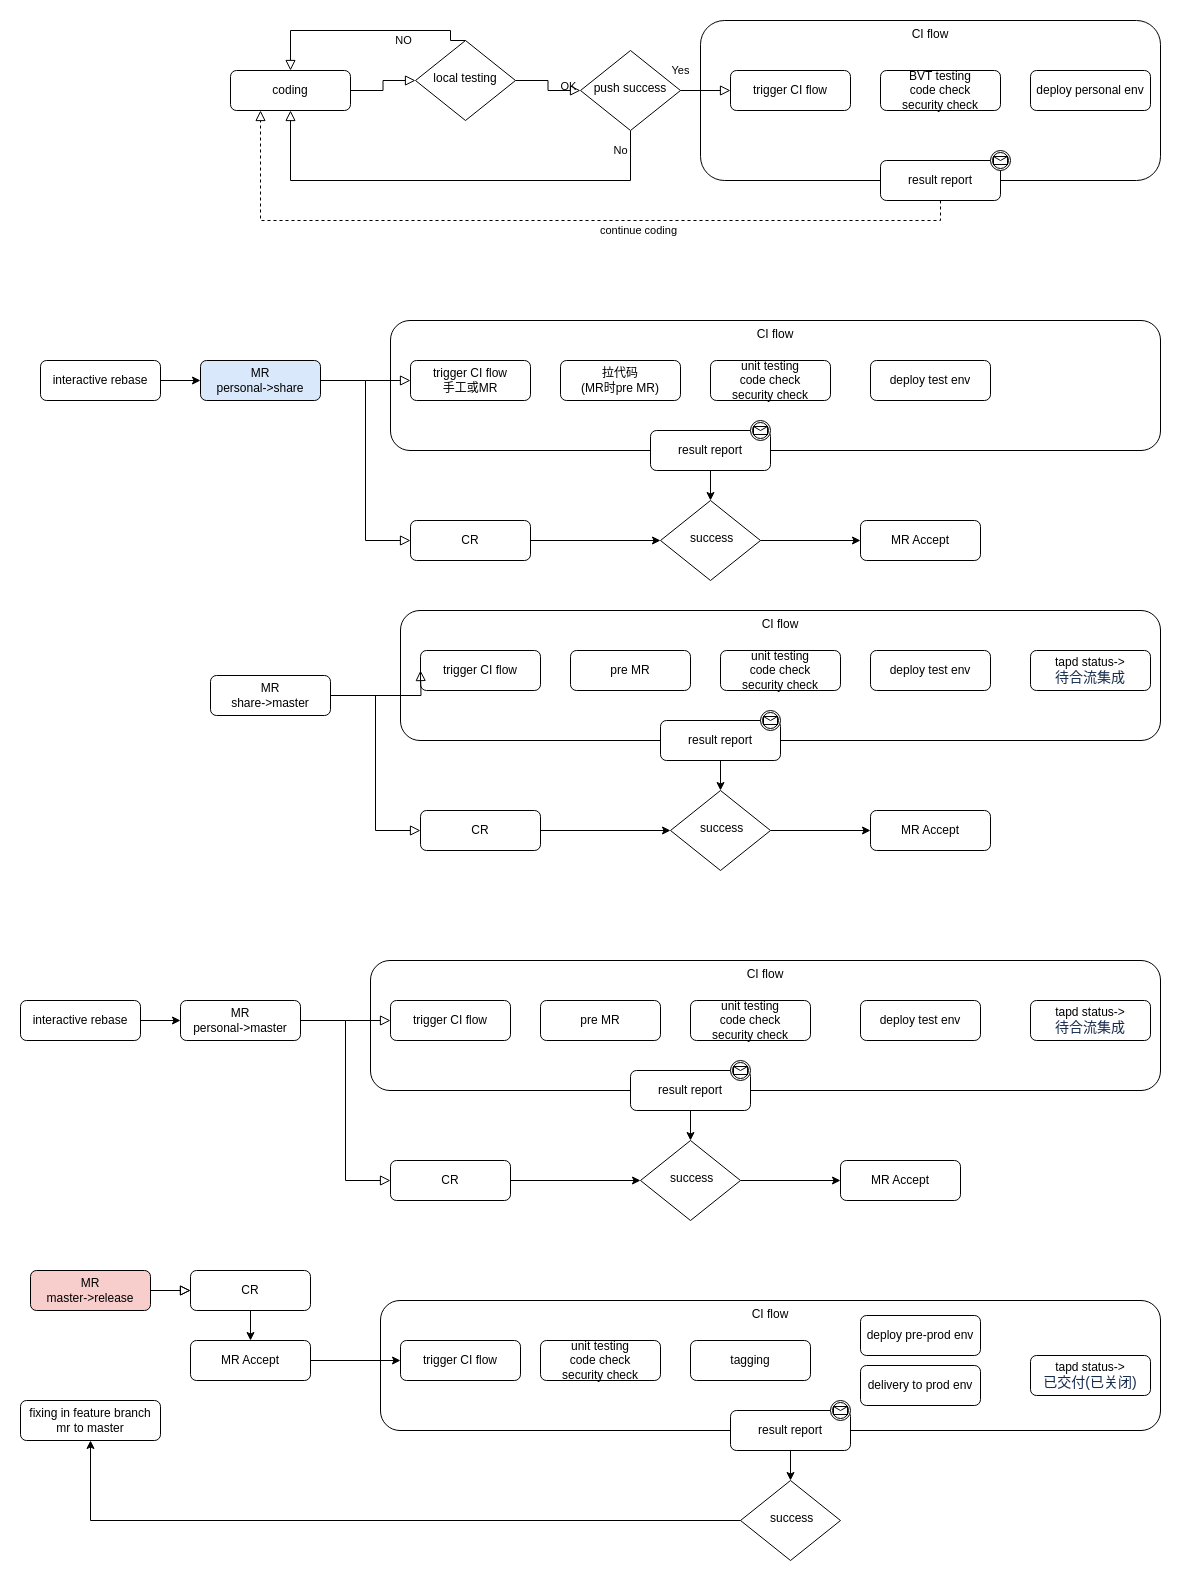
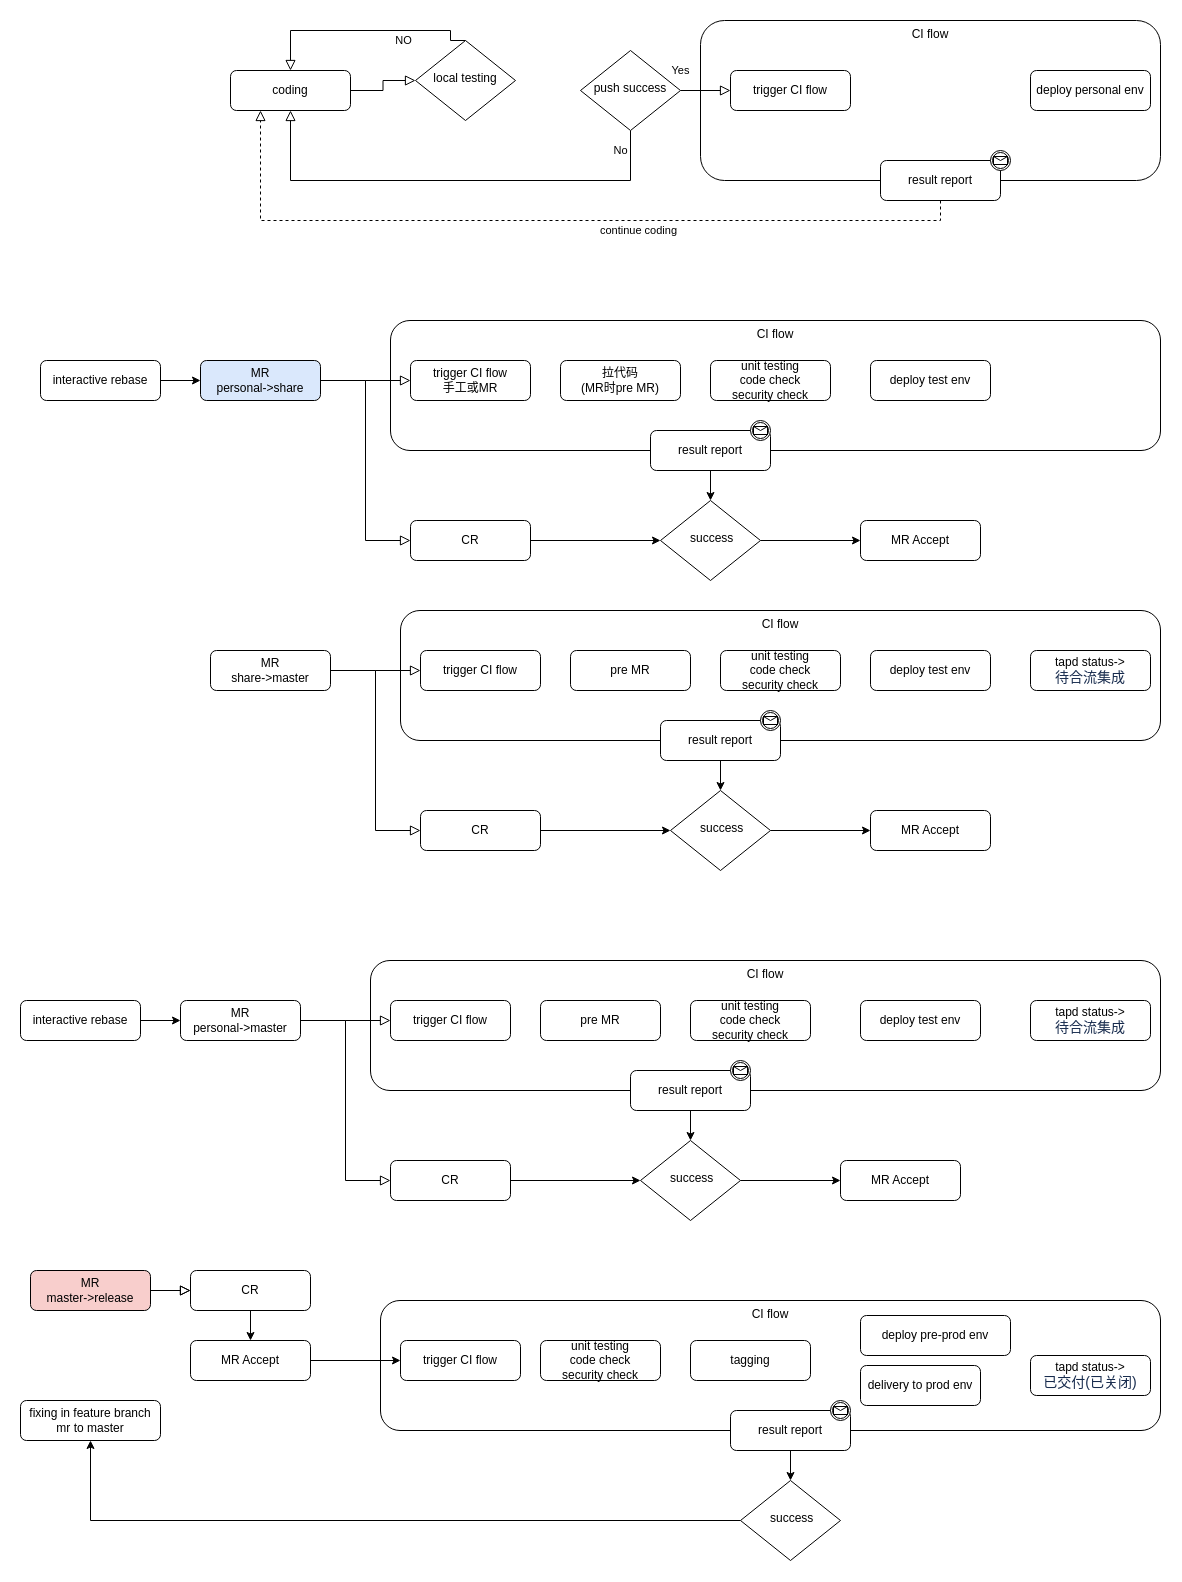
edge "local testing" -> "push success": removed, label "OK"
node "BVT testing code check security check": removed
node "MR share->master": moved (271, 696) -> (271, 671)
node "deploy pre-prod env": size 120x40 -> 150x40
